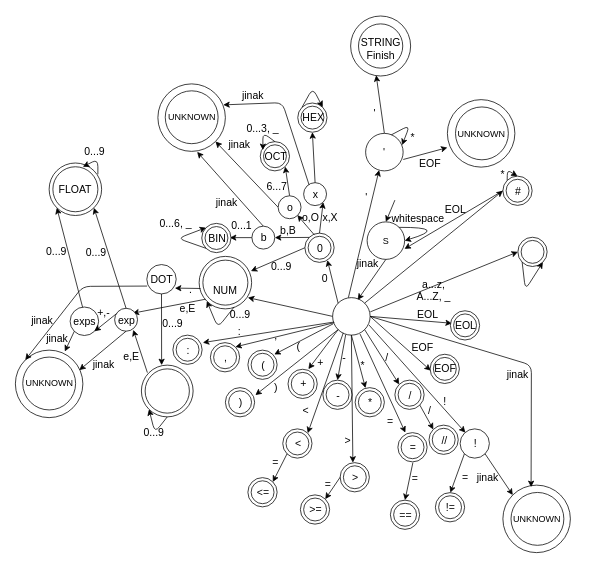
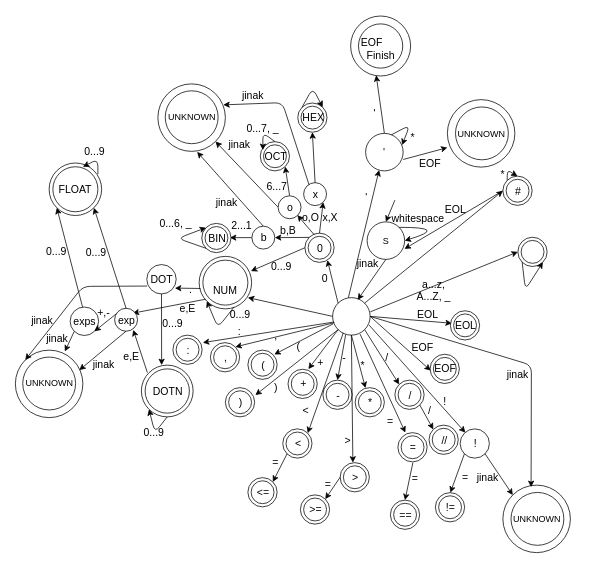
node "STRING Finish": label "STRING Finish" -> "EOF Finish"
node "0...3, _": label "0...3, _" -> "0...7, _"
node "0...1": label "0...1" -> "2...1"
node "DOTN": added
